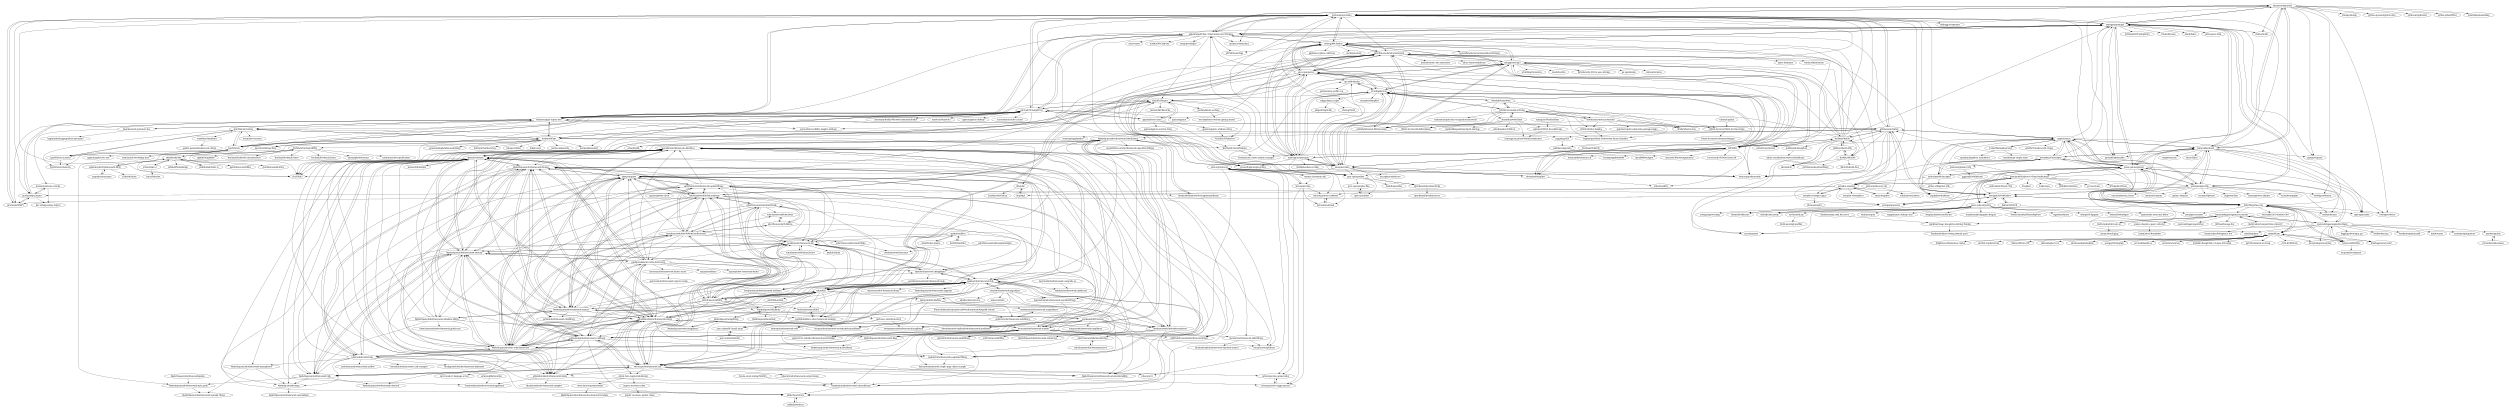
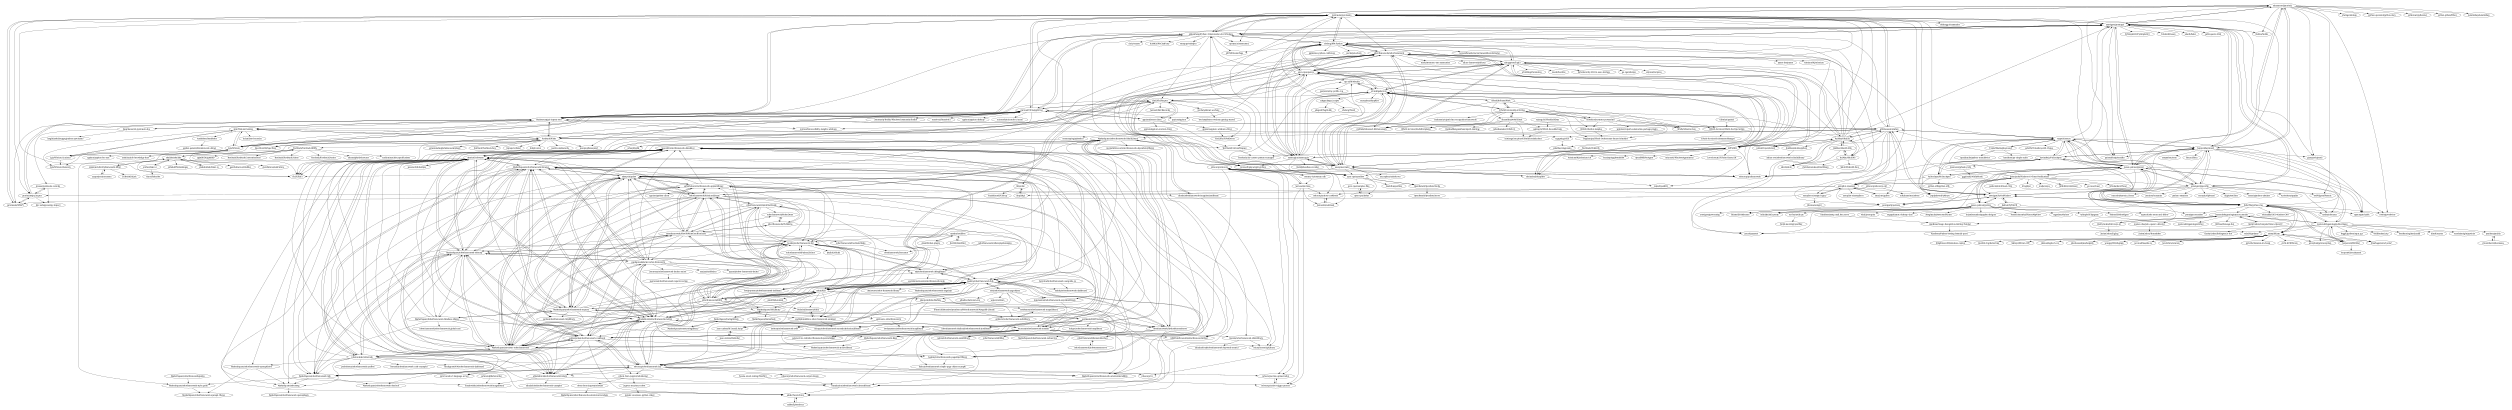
node "Franklin-Zhang0/Yolo-v8-Apex-Aim-assist": removed
edge "damies13/rfswarm" -> "robocorp/robotframework-lsp": now "damies13/rfswarm" -> "tomi/vscode-rf-language-server"
